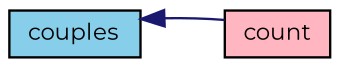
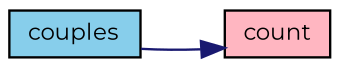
edge "count" -> "couples": reversed
